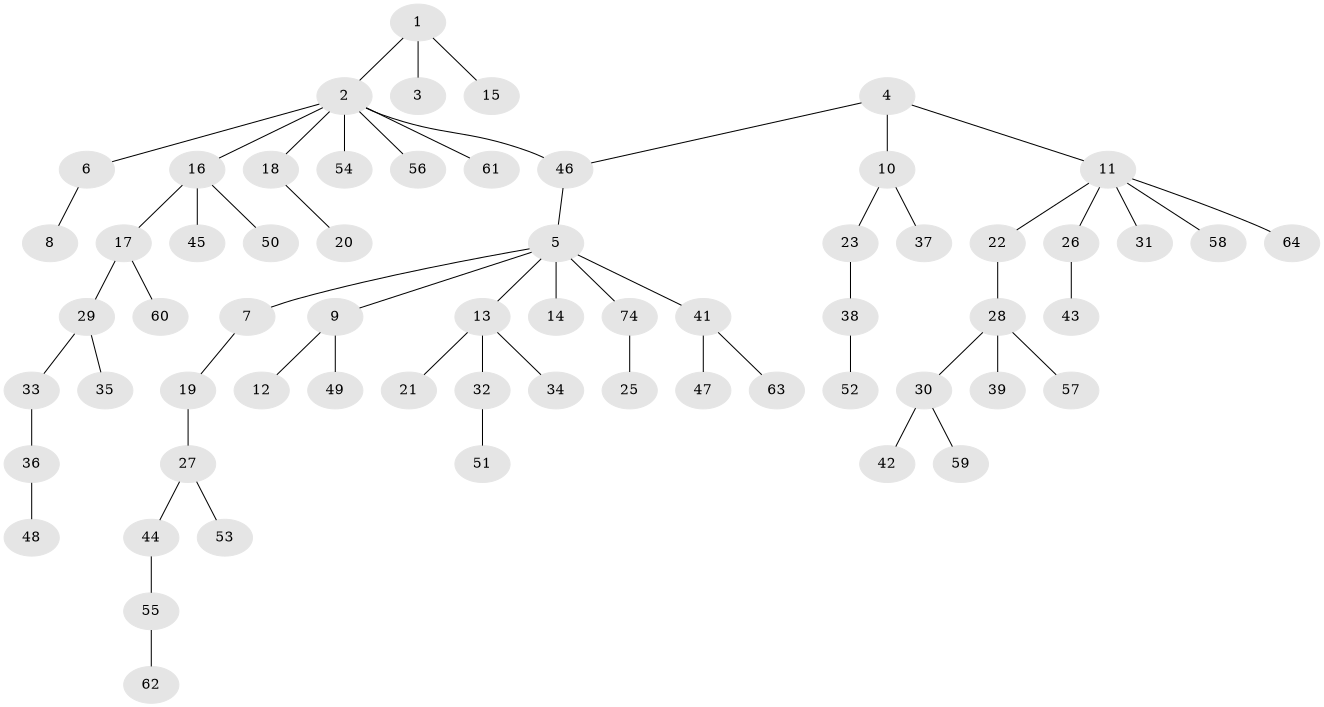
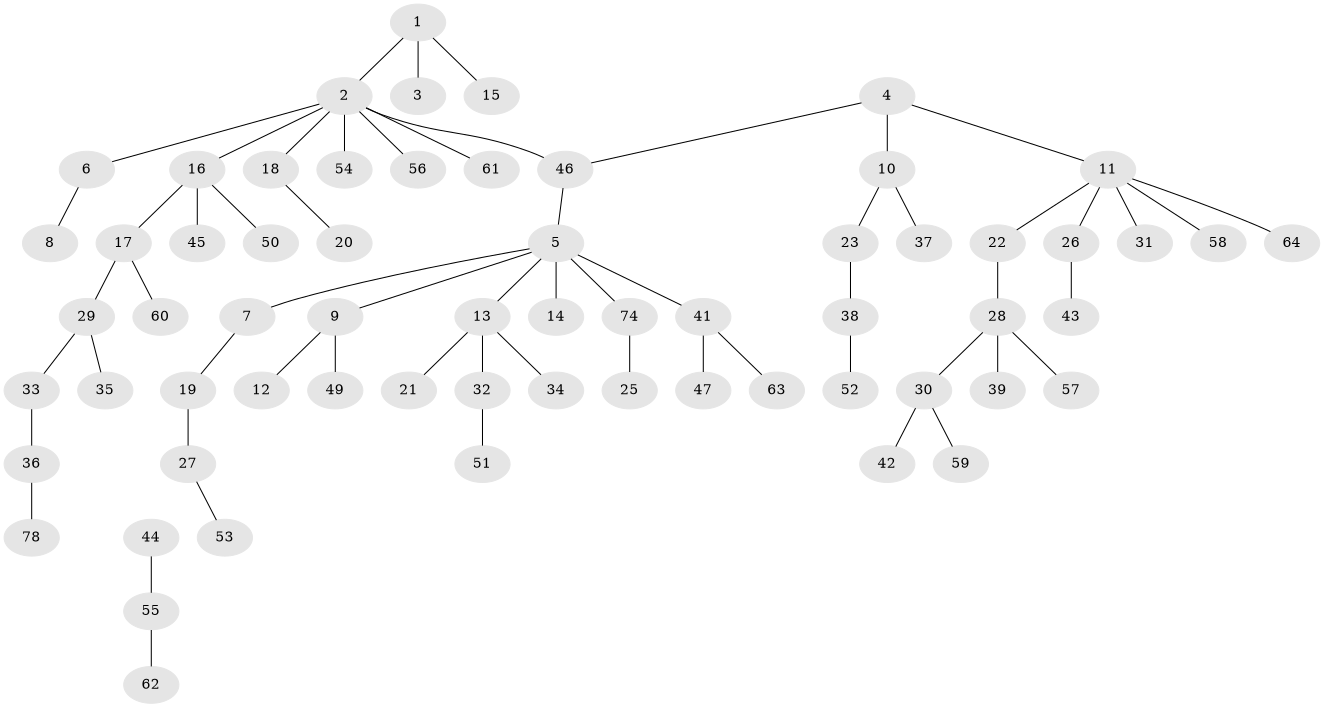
edge "27" -- "44": removed
node "48": label "48" -> "78"
